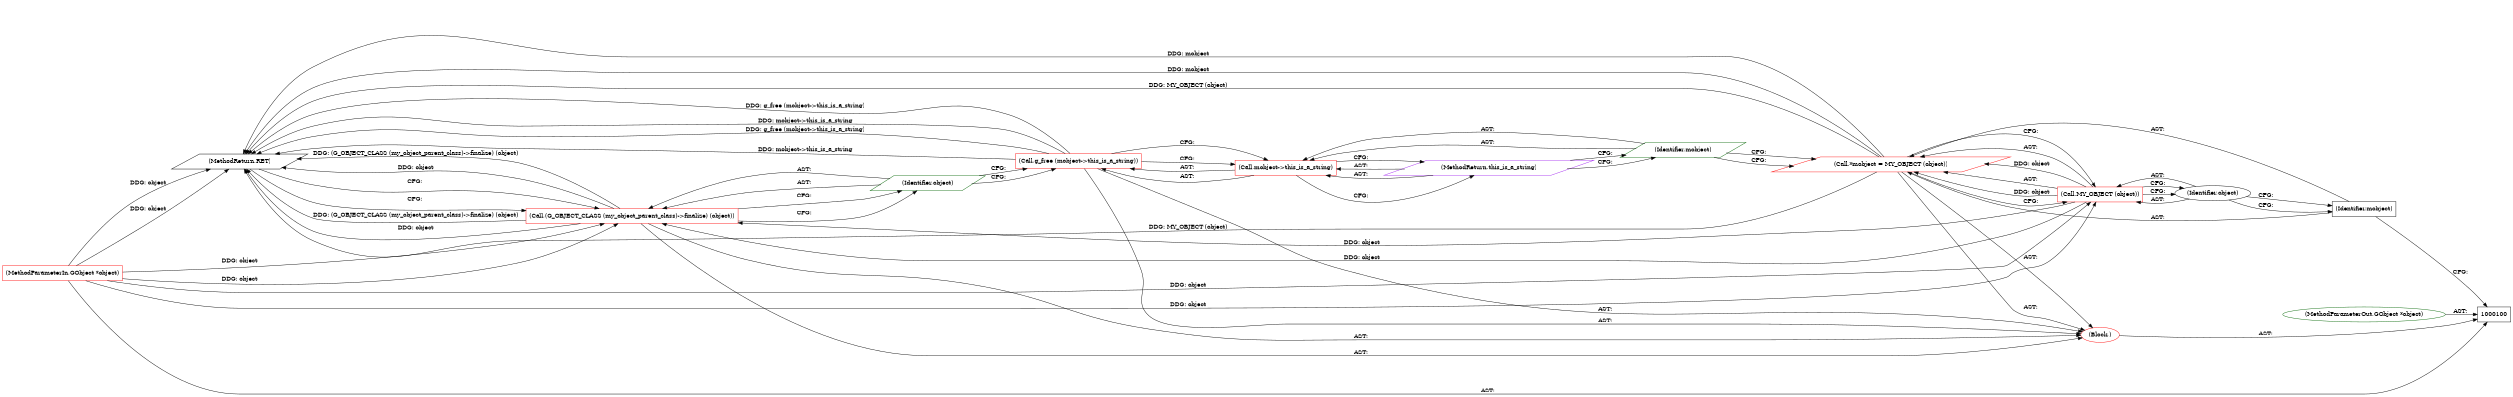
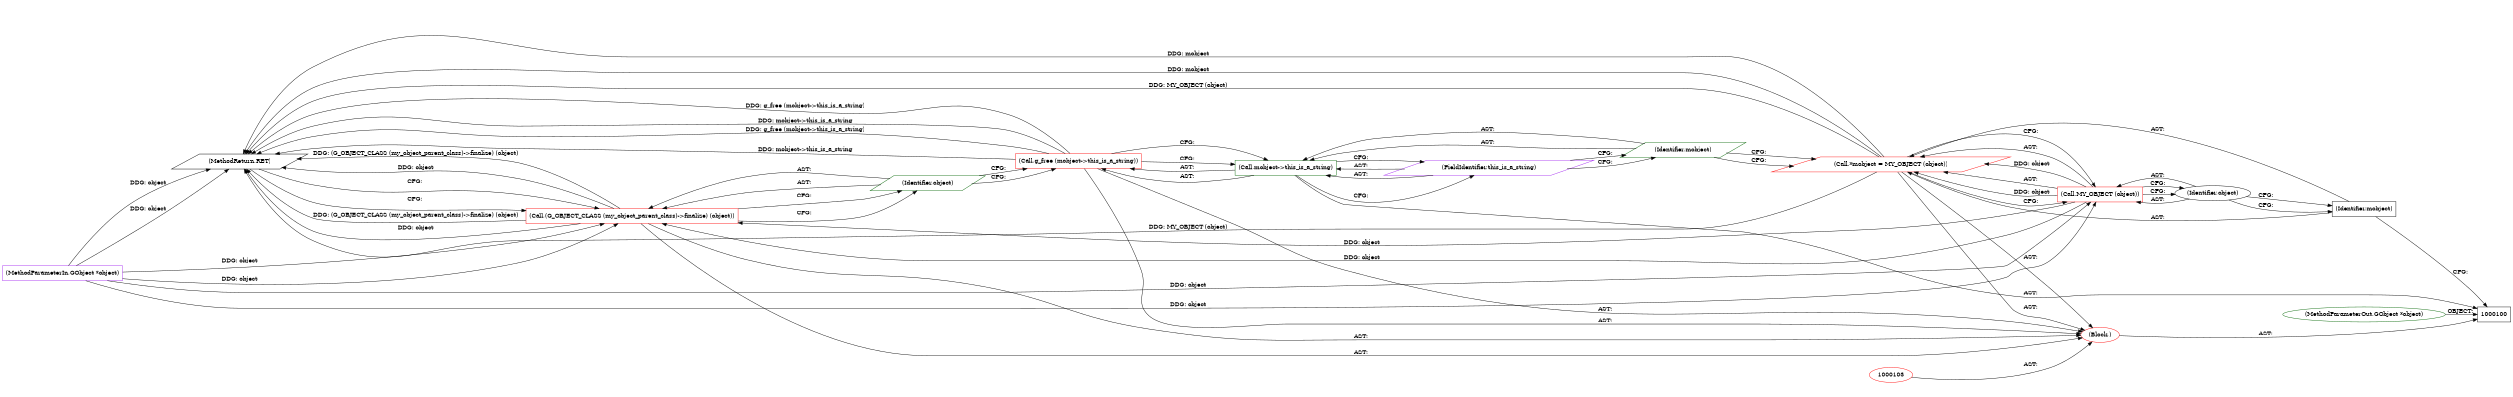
node "(Call,mobject->this_is_a_string)": color red -> darkgreen
node "(MethodReturn,this_is_a_string)": label "(MethodReturn,this_is_a_string)" -> "(FieldIdentifier,this_is_a_string)"
node "(MethodParameterIn,GObject *object)": color red -> purple
edge "(MethodParameterOut,GObject *object)" -> "1000100": label "AST: " -> "OBJECT: "
node "1000103": added
edge "(MethodParameterIn,GObject *object)" -> "1000100": now "(Call,mobject->this_is_a_string)" -> "1000100"
